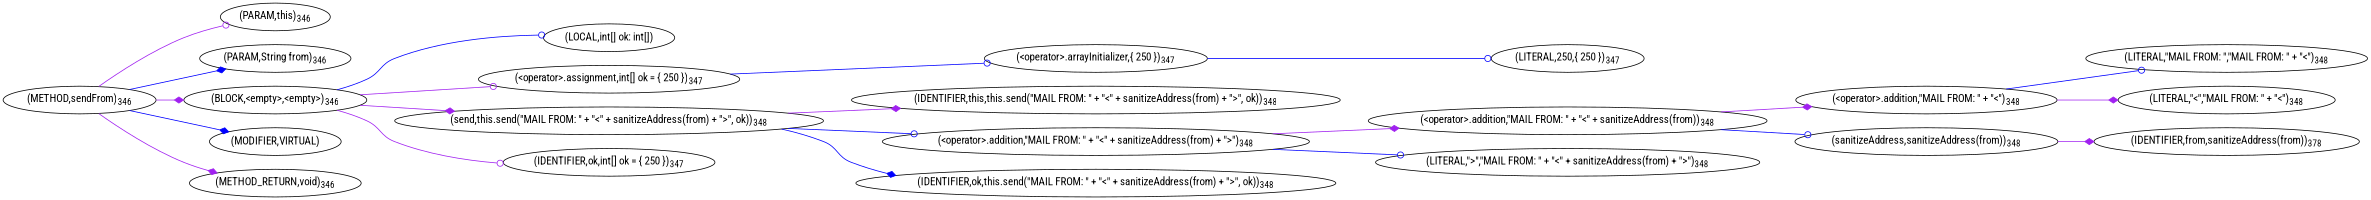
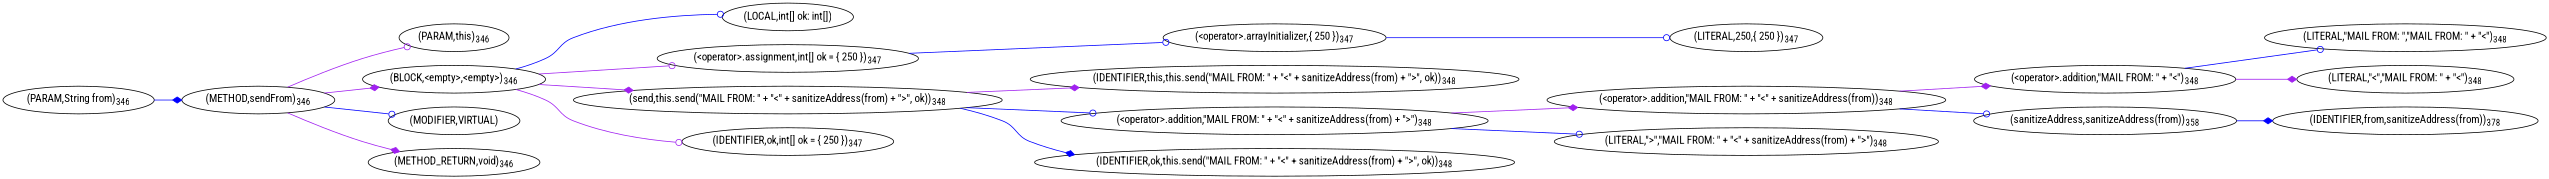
edge "(METHOD,sendFrom)" -> "(PARAM,String from)": reversed
edge "(METHOD,sendFrom)" -> "(MODIFIER,VIRTUAL)": arrowhead diamond -> odot
node "(sanitizeAddress,sanitizeAddress(from))": text "348" -> "358"
edge "(sanitizeAddress,sanitizeAddress(from))" -> "(IDENTIFIER,from,sanitizeAddress(from))": color purple -> blue
